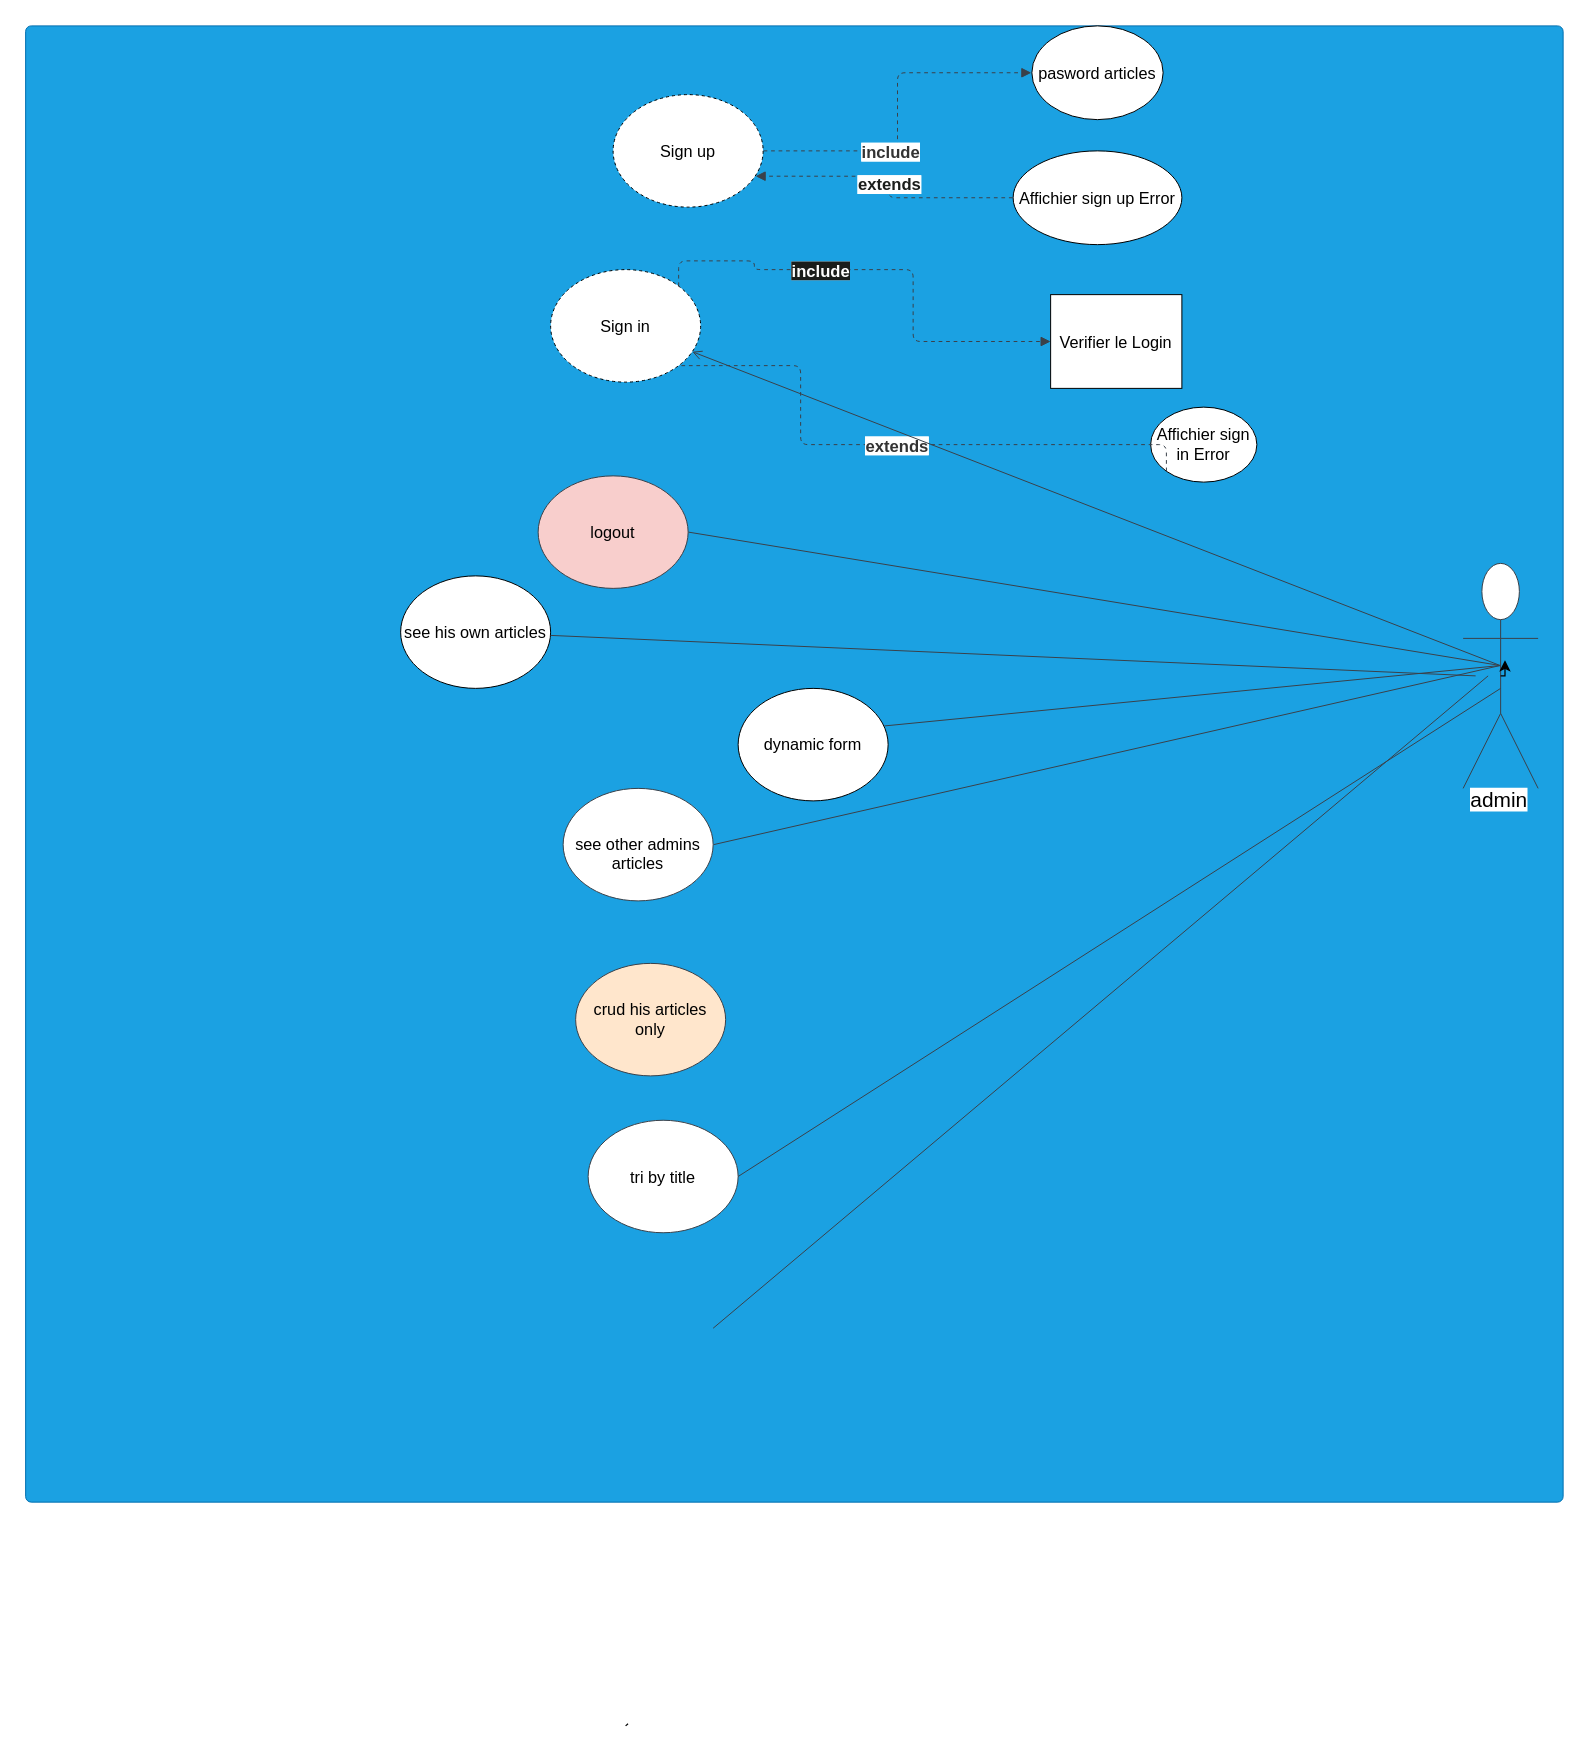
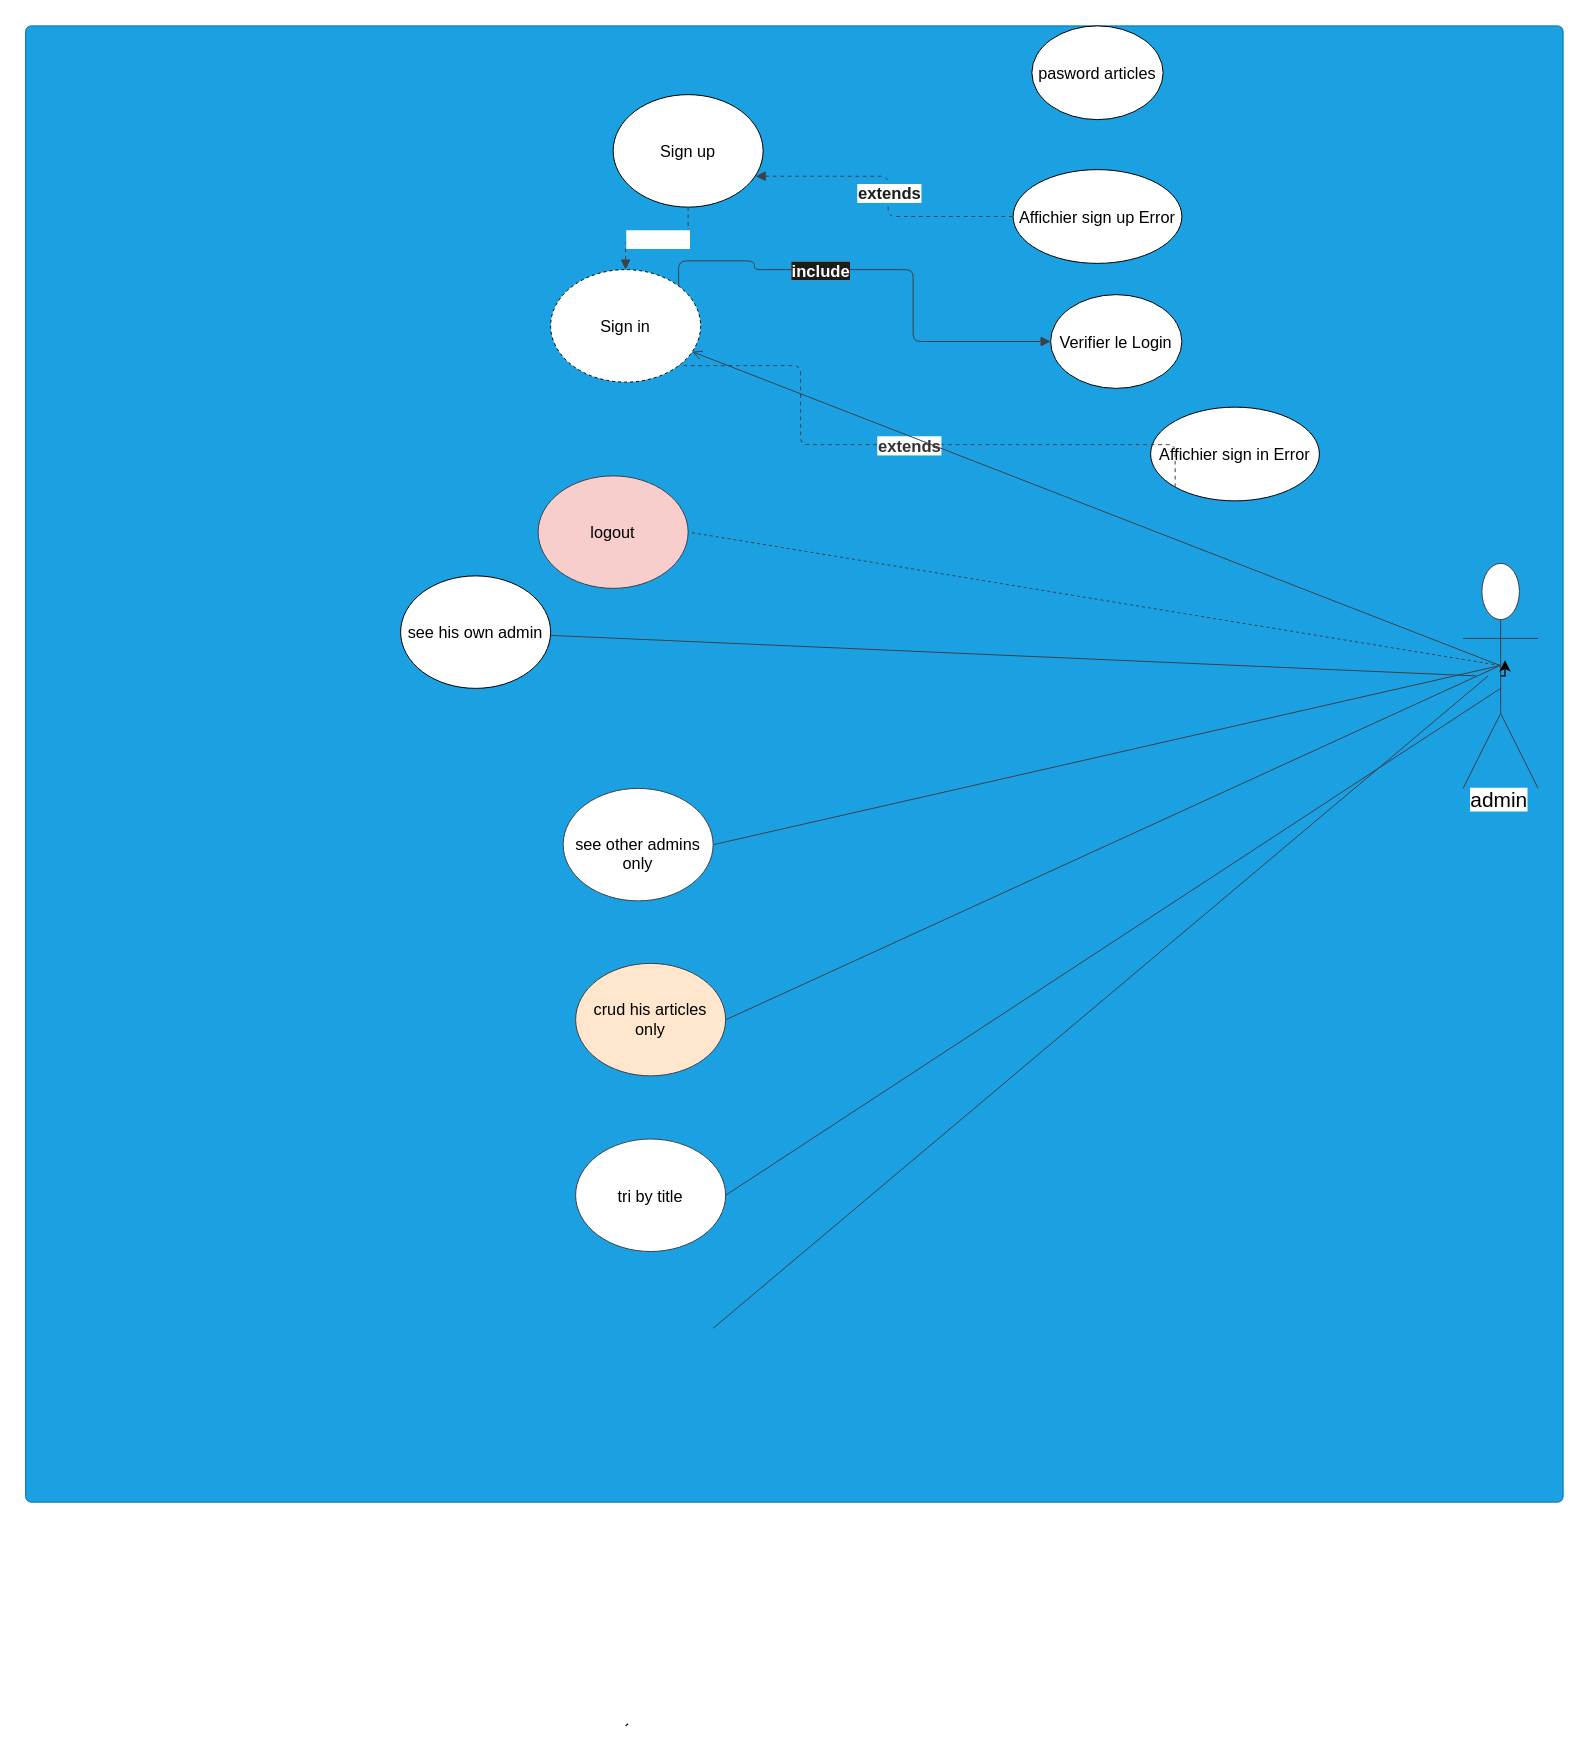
edge "Sign up" -> "pasword articles": removed, label "include"
node "Sign up": style dashed -> solid
node "Affichier sign up Error": moved (1098, 198) -> (1098, 216)
edge "Sign up" -> "Sign in": added, label "extends"
edge "Sign in" -> "Verifier le Login": style dashed -> solid
node "Verifier le Login": shape rectangle -> ellipse
node "Affichier sign in Error": size 106x75 -> 169x94
edge "logout" -- "admin": style solid -> dashed
node "see his own articles": label "see his own articles" -> "see his own admin"
edge "admin" -- "dynamic form": removed
node "dynamic form": removed
edge "admin" -- "crud his articles only": added
node "see other admins articles": label "see other admins articles" -> "see other admins only"
node "tri by title": moved (663, 1176) -> (651, 1195)
